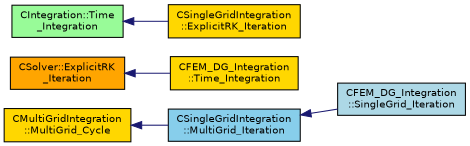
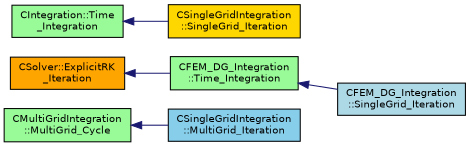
node "CSingleGridIntegration ::ExplicitRK_Iteration": label "CSingleGridIntegration ::ExplicitRK_Iteration" -> "CSingleGridIntegration ::SingleGrid_Iteration"
node "CFEM_DG_Integration ::Time_Integration": fillcolor gold -> palegreen
edge "CFEM_DG_Integration ::SingleGrid_Iteration" -> "CSingleGridIntegration ::MultiGrid_Iteration": now "CFEM_DG_Integration ::SingleGrid_Iteration" -> "CFEM_DG_Integration ::Time_Integration"
node "CMultiGridIntegration ::MultiGrid_Cycle": fillcolor gold -> palegreen
